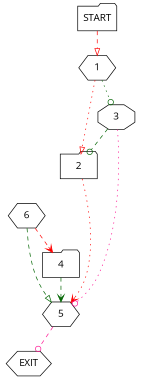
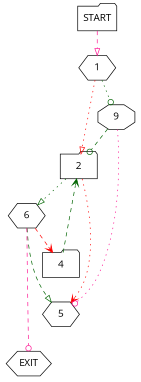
edge "START" -> "1": color red -> deeppink
node "3": label "3" -> "9"
edge "2" -> "6": added
edge "4" -> "5": now "4" -> "2"
edge "5" -> "EXIT": now "6" -> "EXIT"
